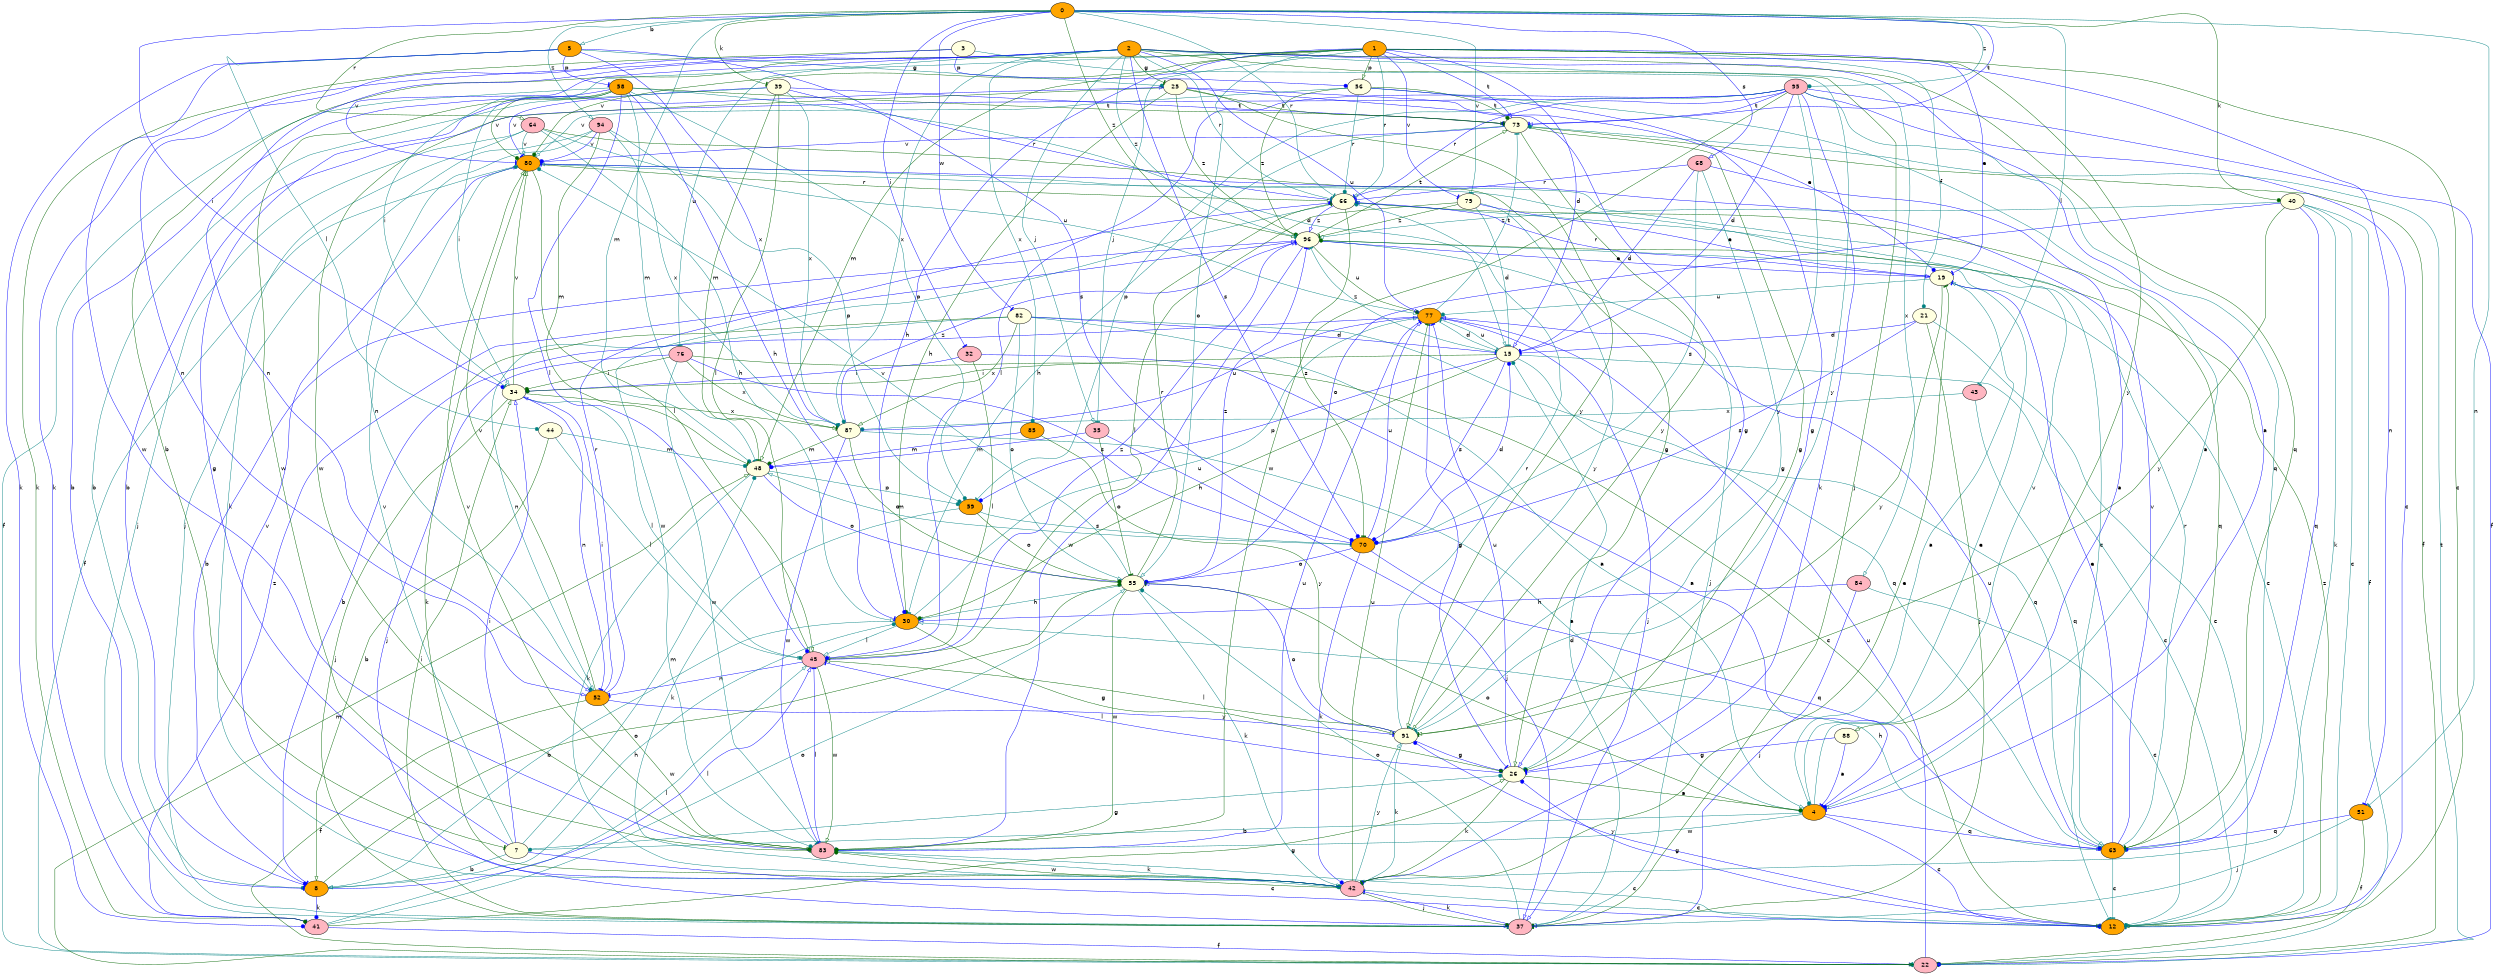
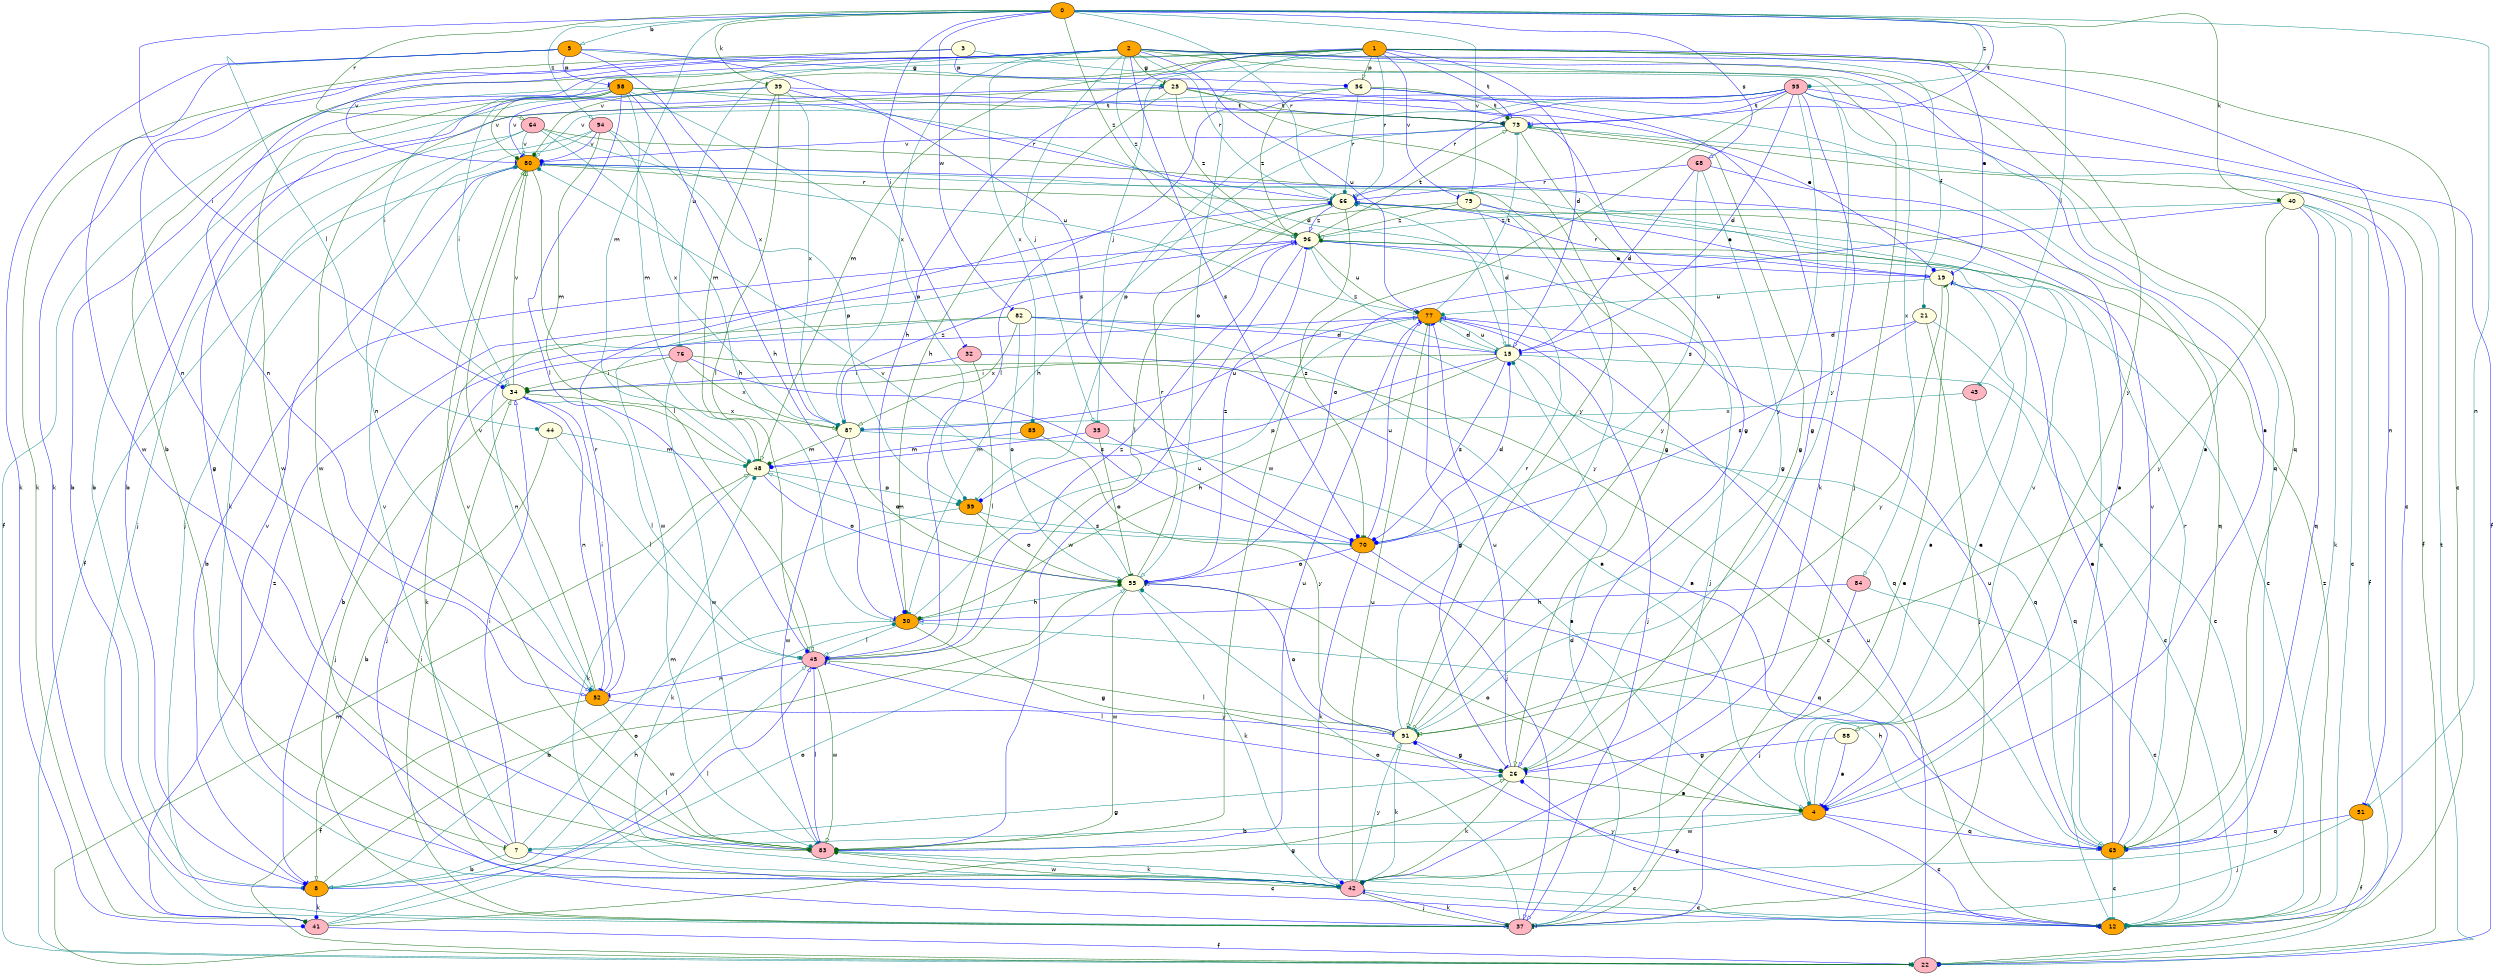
edge "2" -> "4": arrowhead tee -> dot
